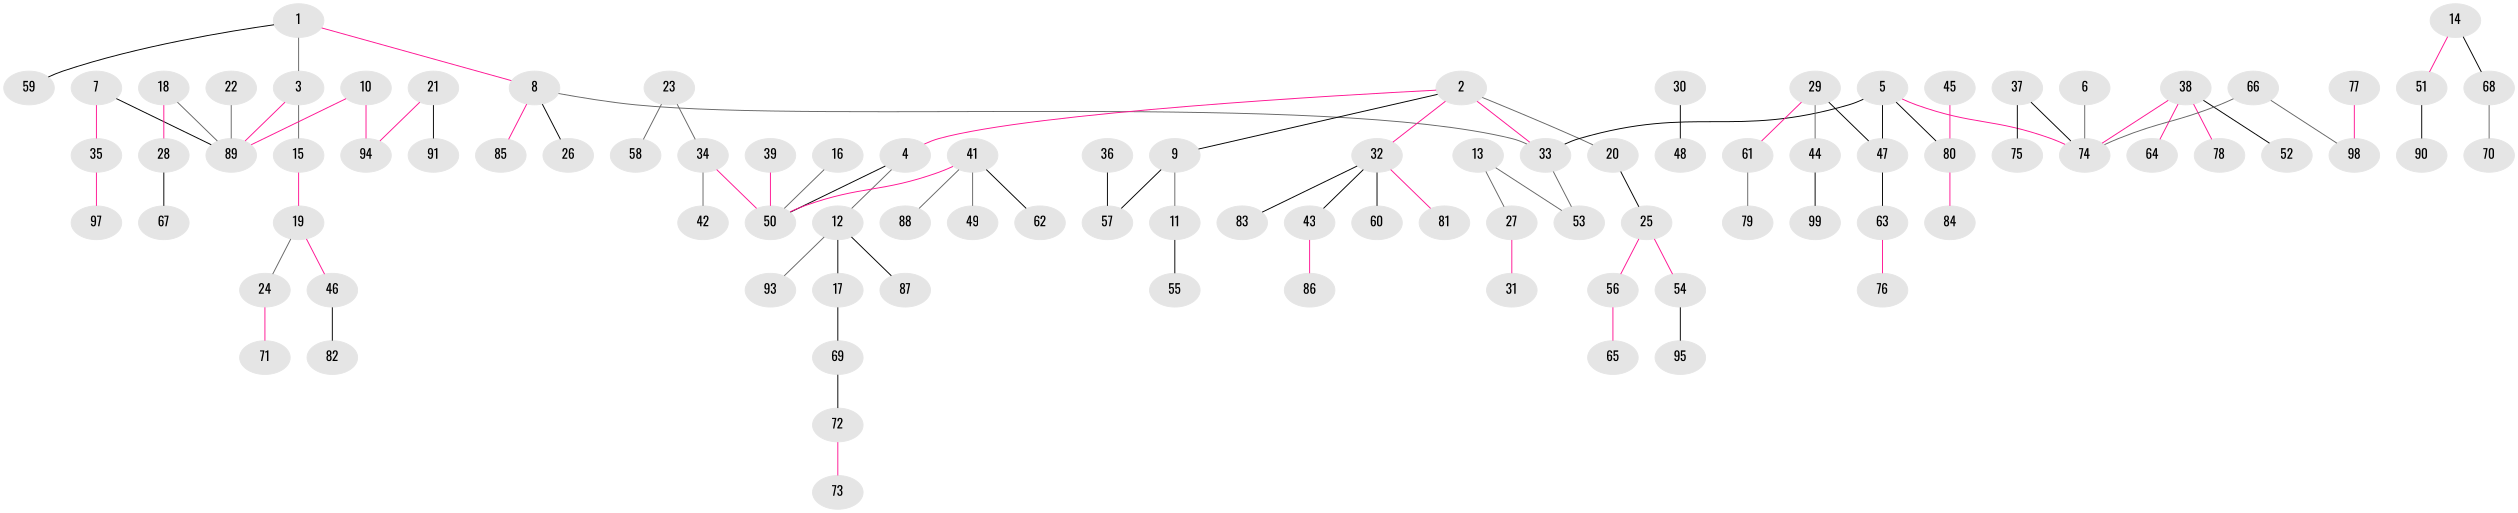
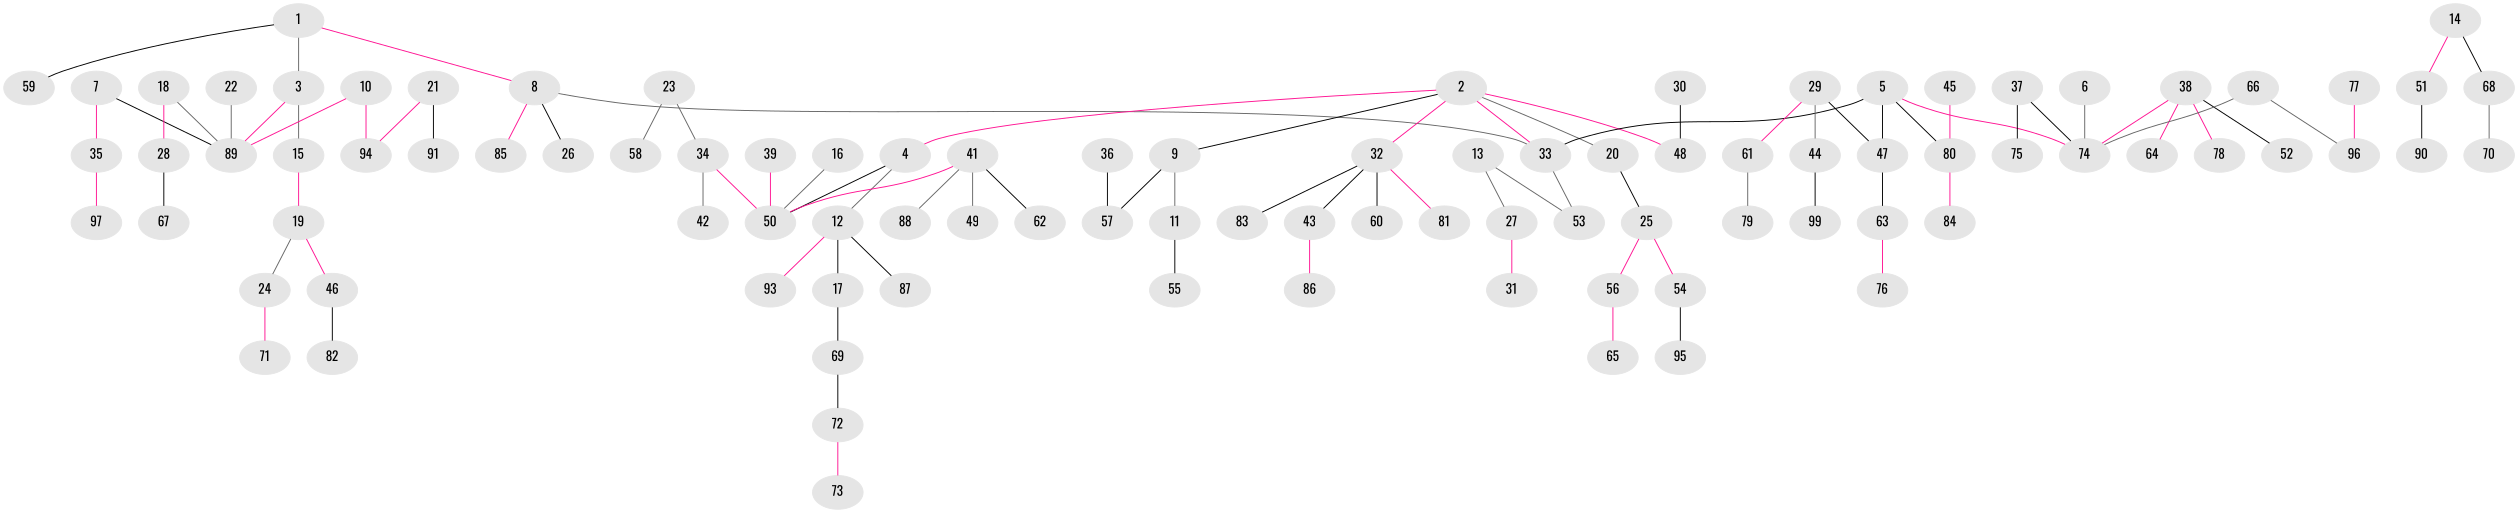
edge "2" -- "48": added
node "98": label "98" -> "96"
edge "12" -- "93": color gray40 -> deeppink
